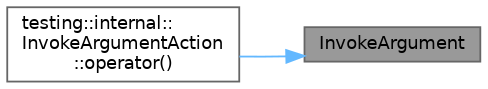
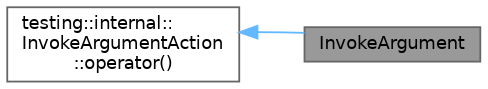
edge "testing::internal:: InvokeArgumentAction ::operator()" -> "InvokeArgument": reversed
